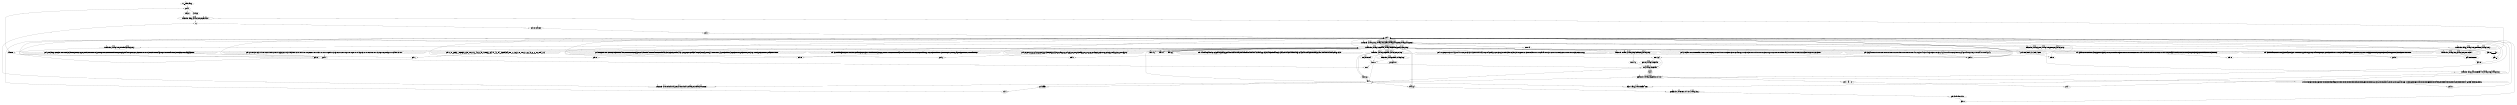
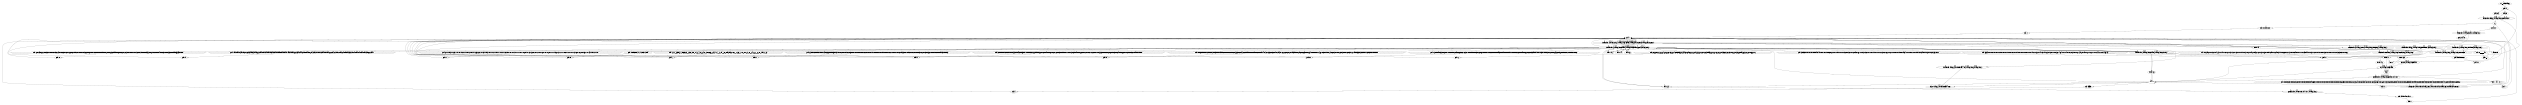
node "push 10L": added
node "new java.net.URL": removed
